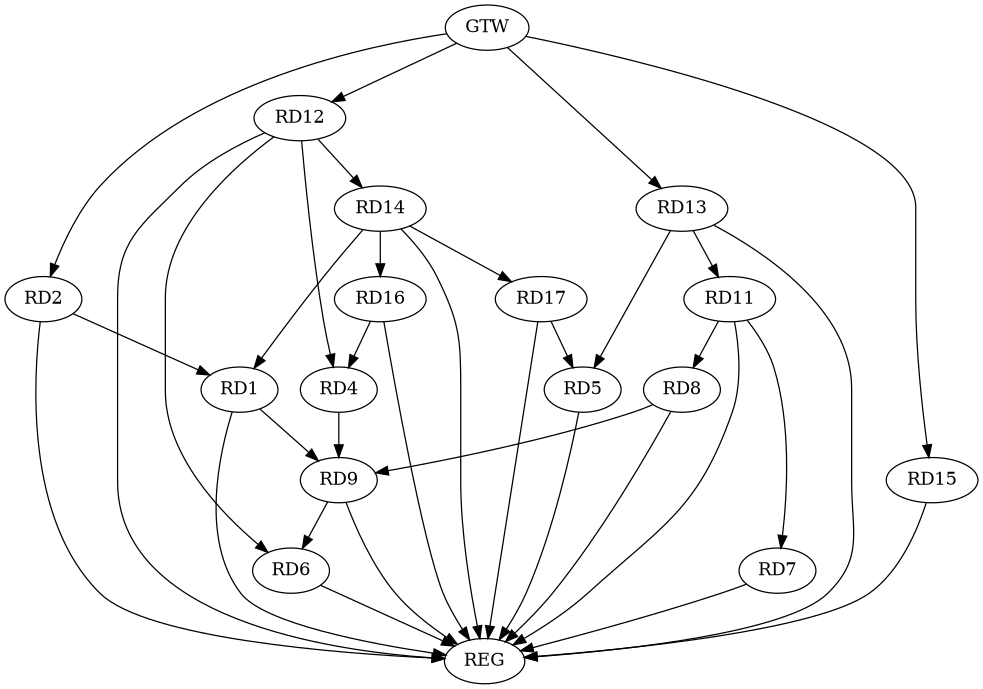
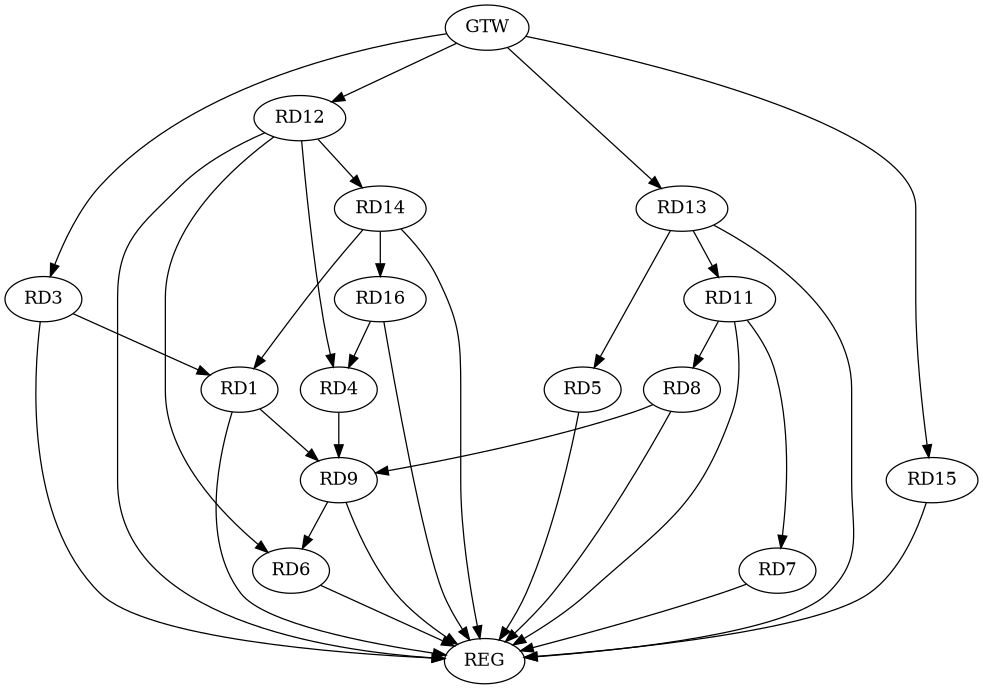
node "RD2": label "RD2" -> "RD3"
node "RD17": removed
